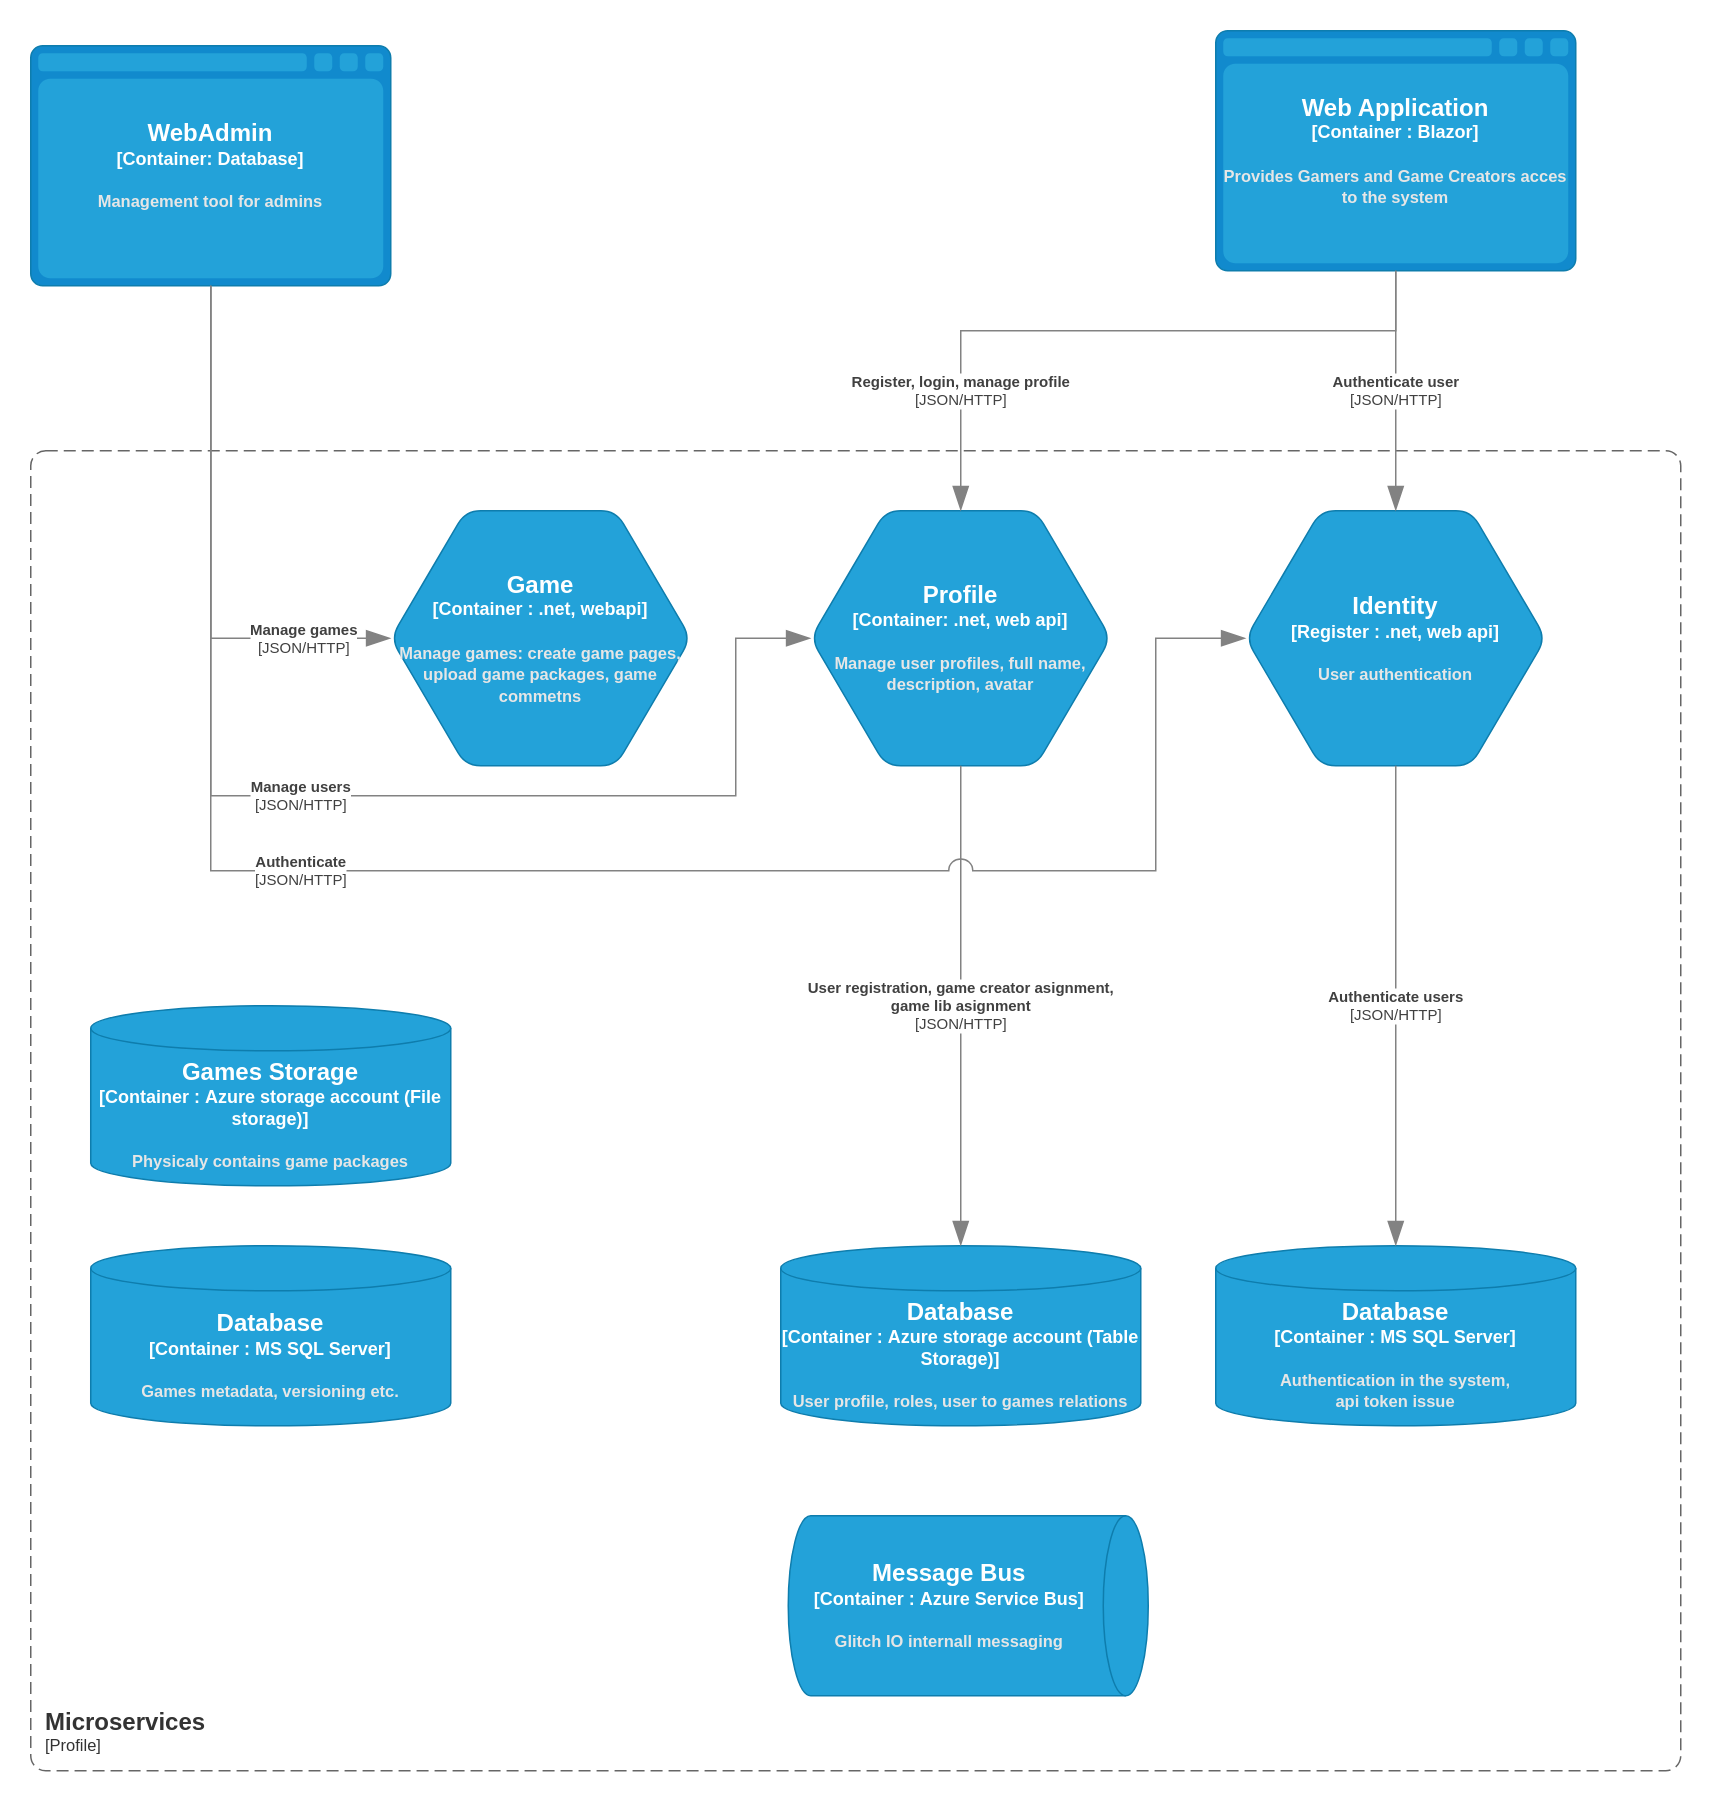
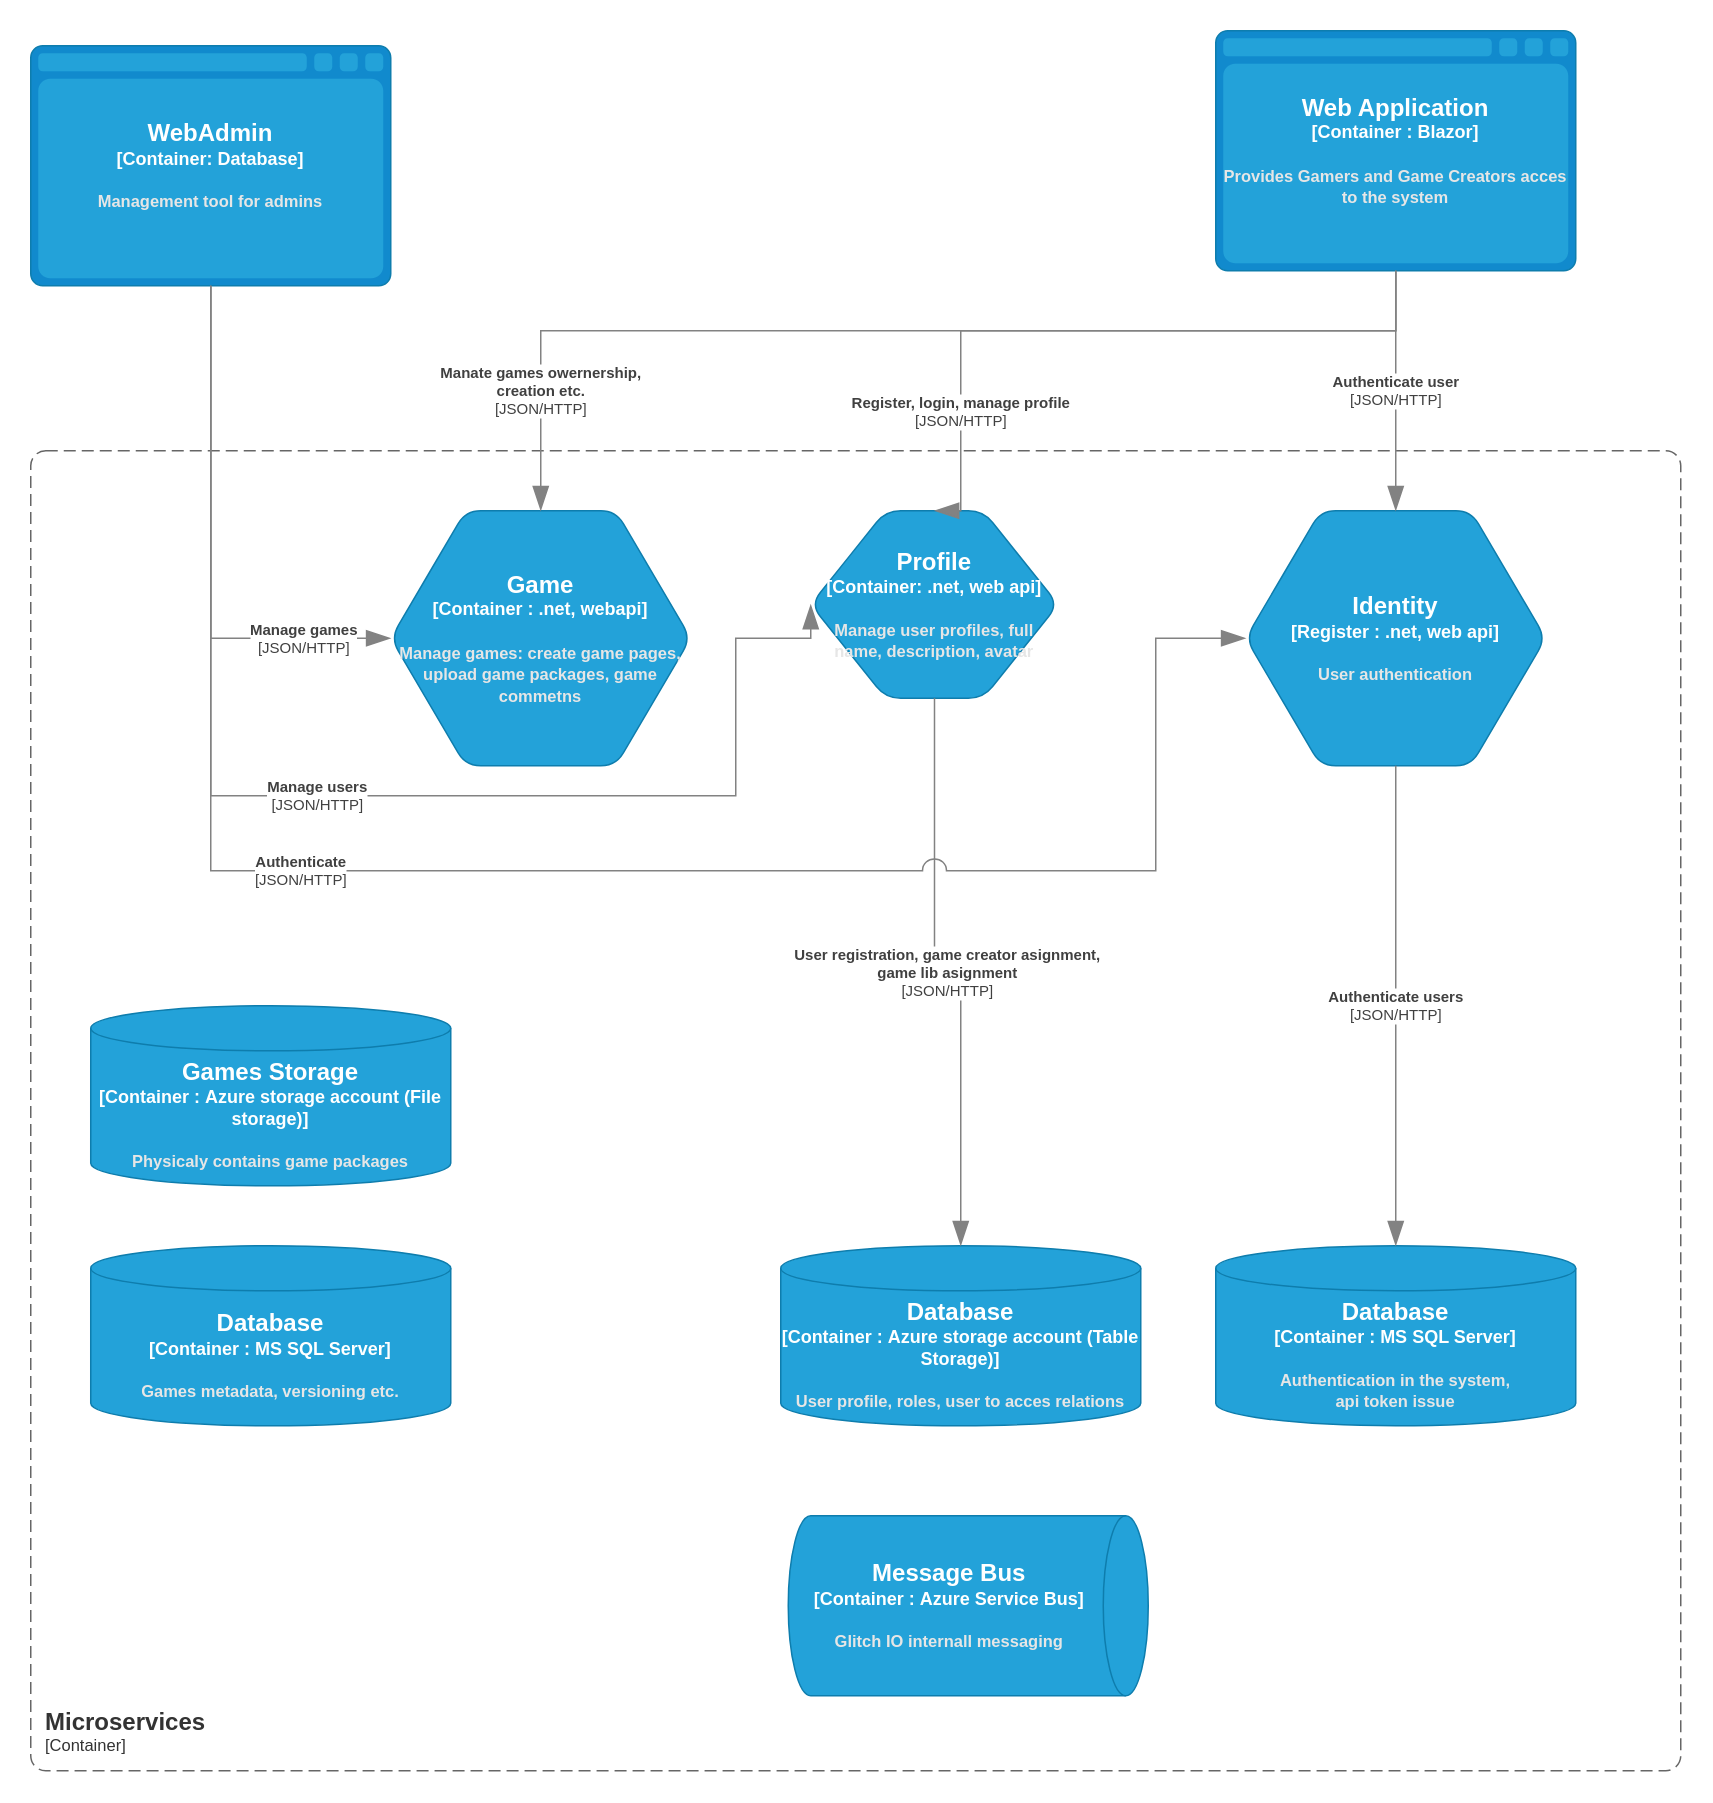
edge "Web Application [Container : Blazor] Provides Gamers and Game Creators acces to the system" -> "Game [Container : .net, webapi] Manage games: create game pages, upload game packages, game commetns": added, label "Manate games owernership, creation etc. [JSON/HTTP]"
node "Profile [Container: .net, web api] Manage user profiles, full name, description, avatar": size 300x255 -> 248x188
node "Database [Container : Azure storage account (Table Storage)] User profile, roles, user to games relations": label "Database [Container : Azure storage account (Table Storage)] User profile, roles, user to games relations" -> "Database [Container : Azure storage account (Table Storage)] User profile, roles, user to acces relations"
node "Microservices [Profile]": label "Microservices [Profile]" -> "Microservices [Container]"
